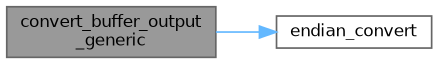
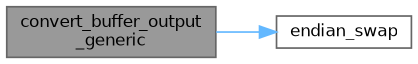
node "endian_convert": label "endian_convert" -> "endian_swap"
